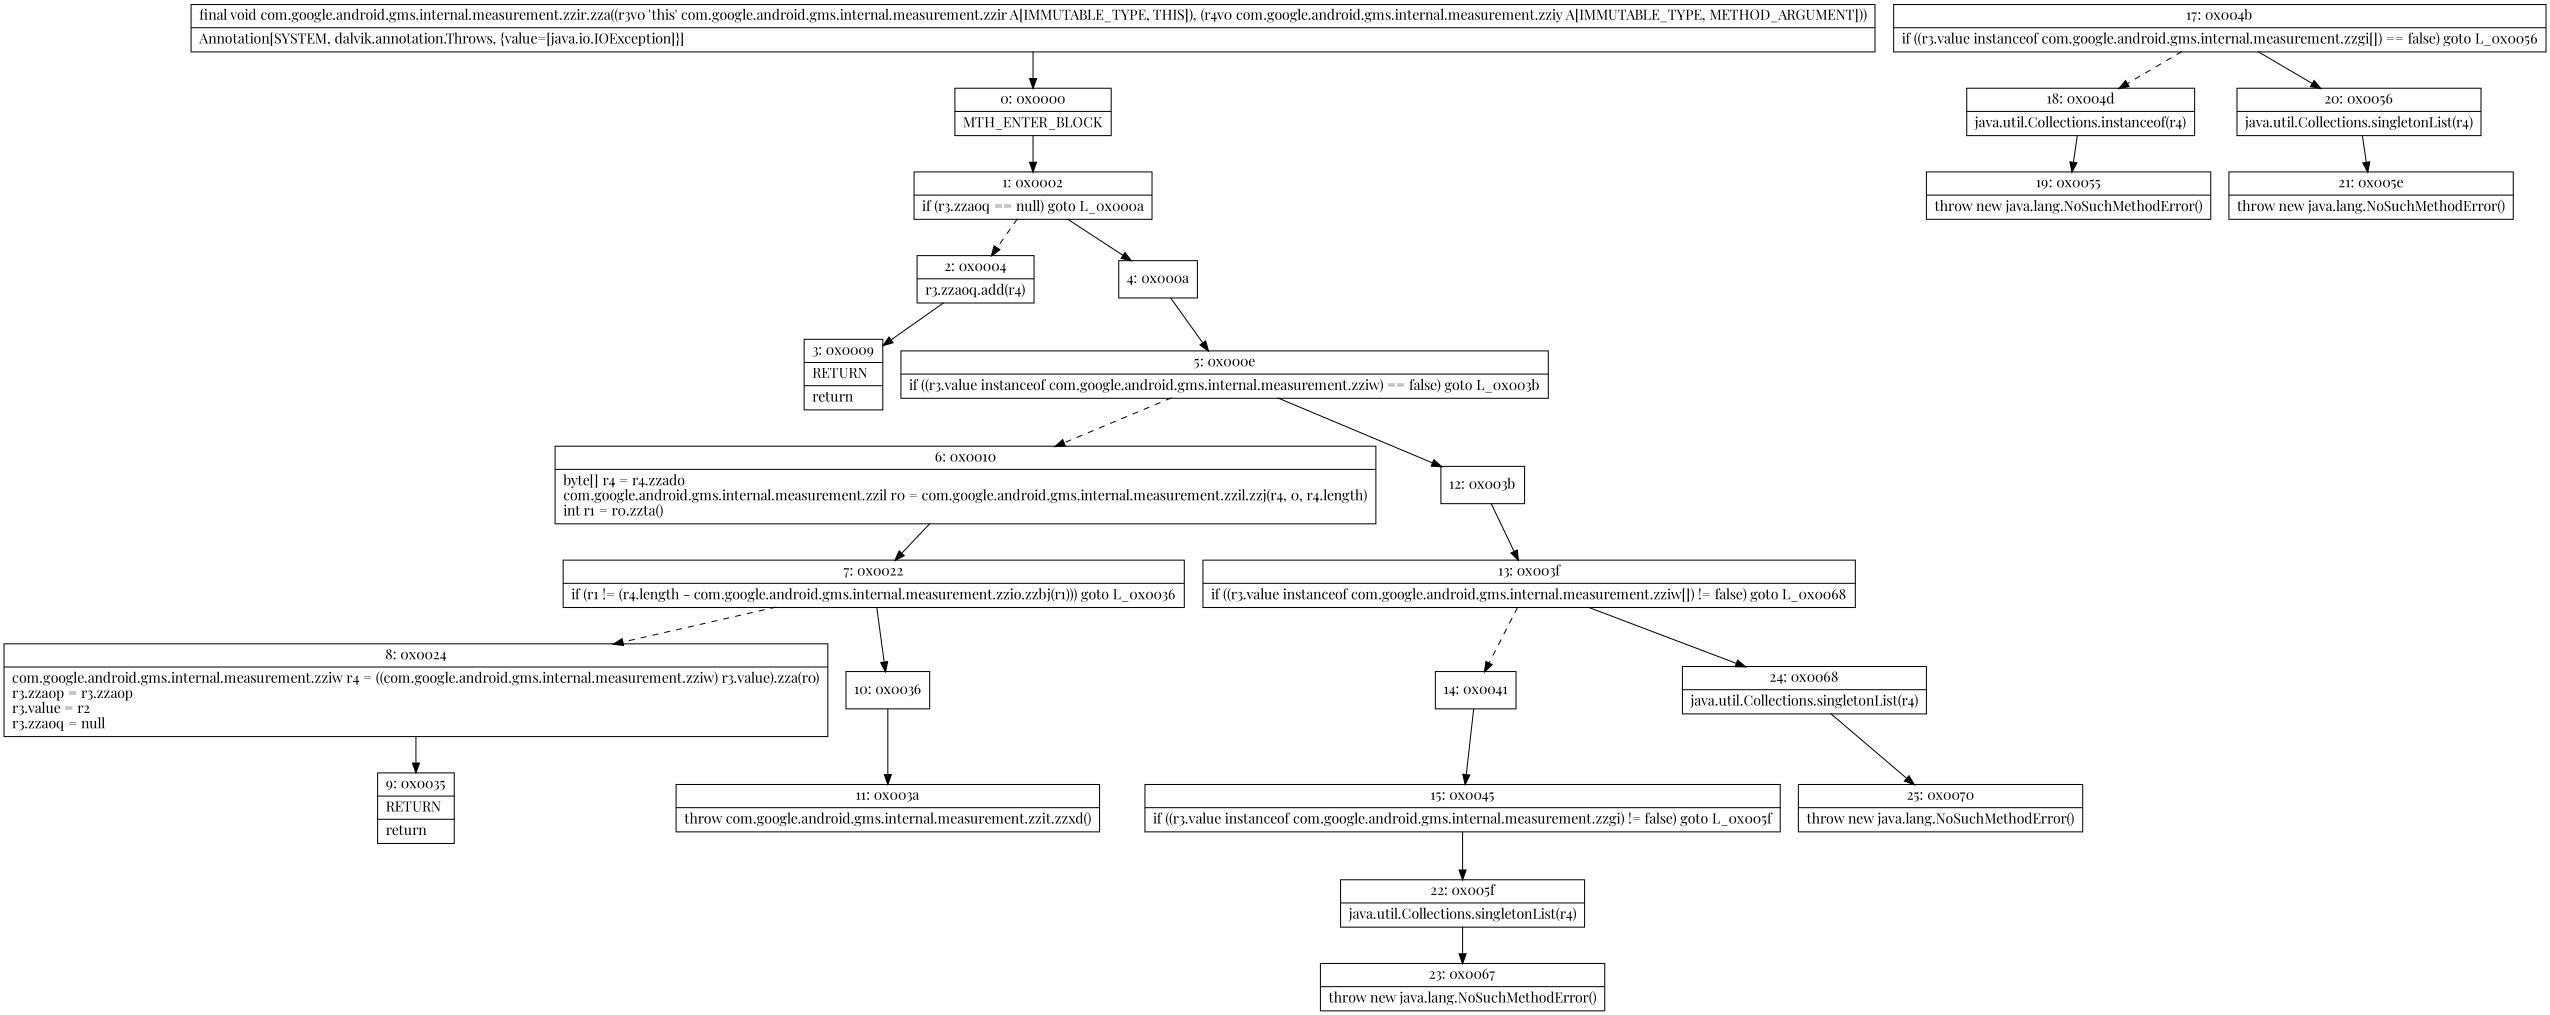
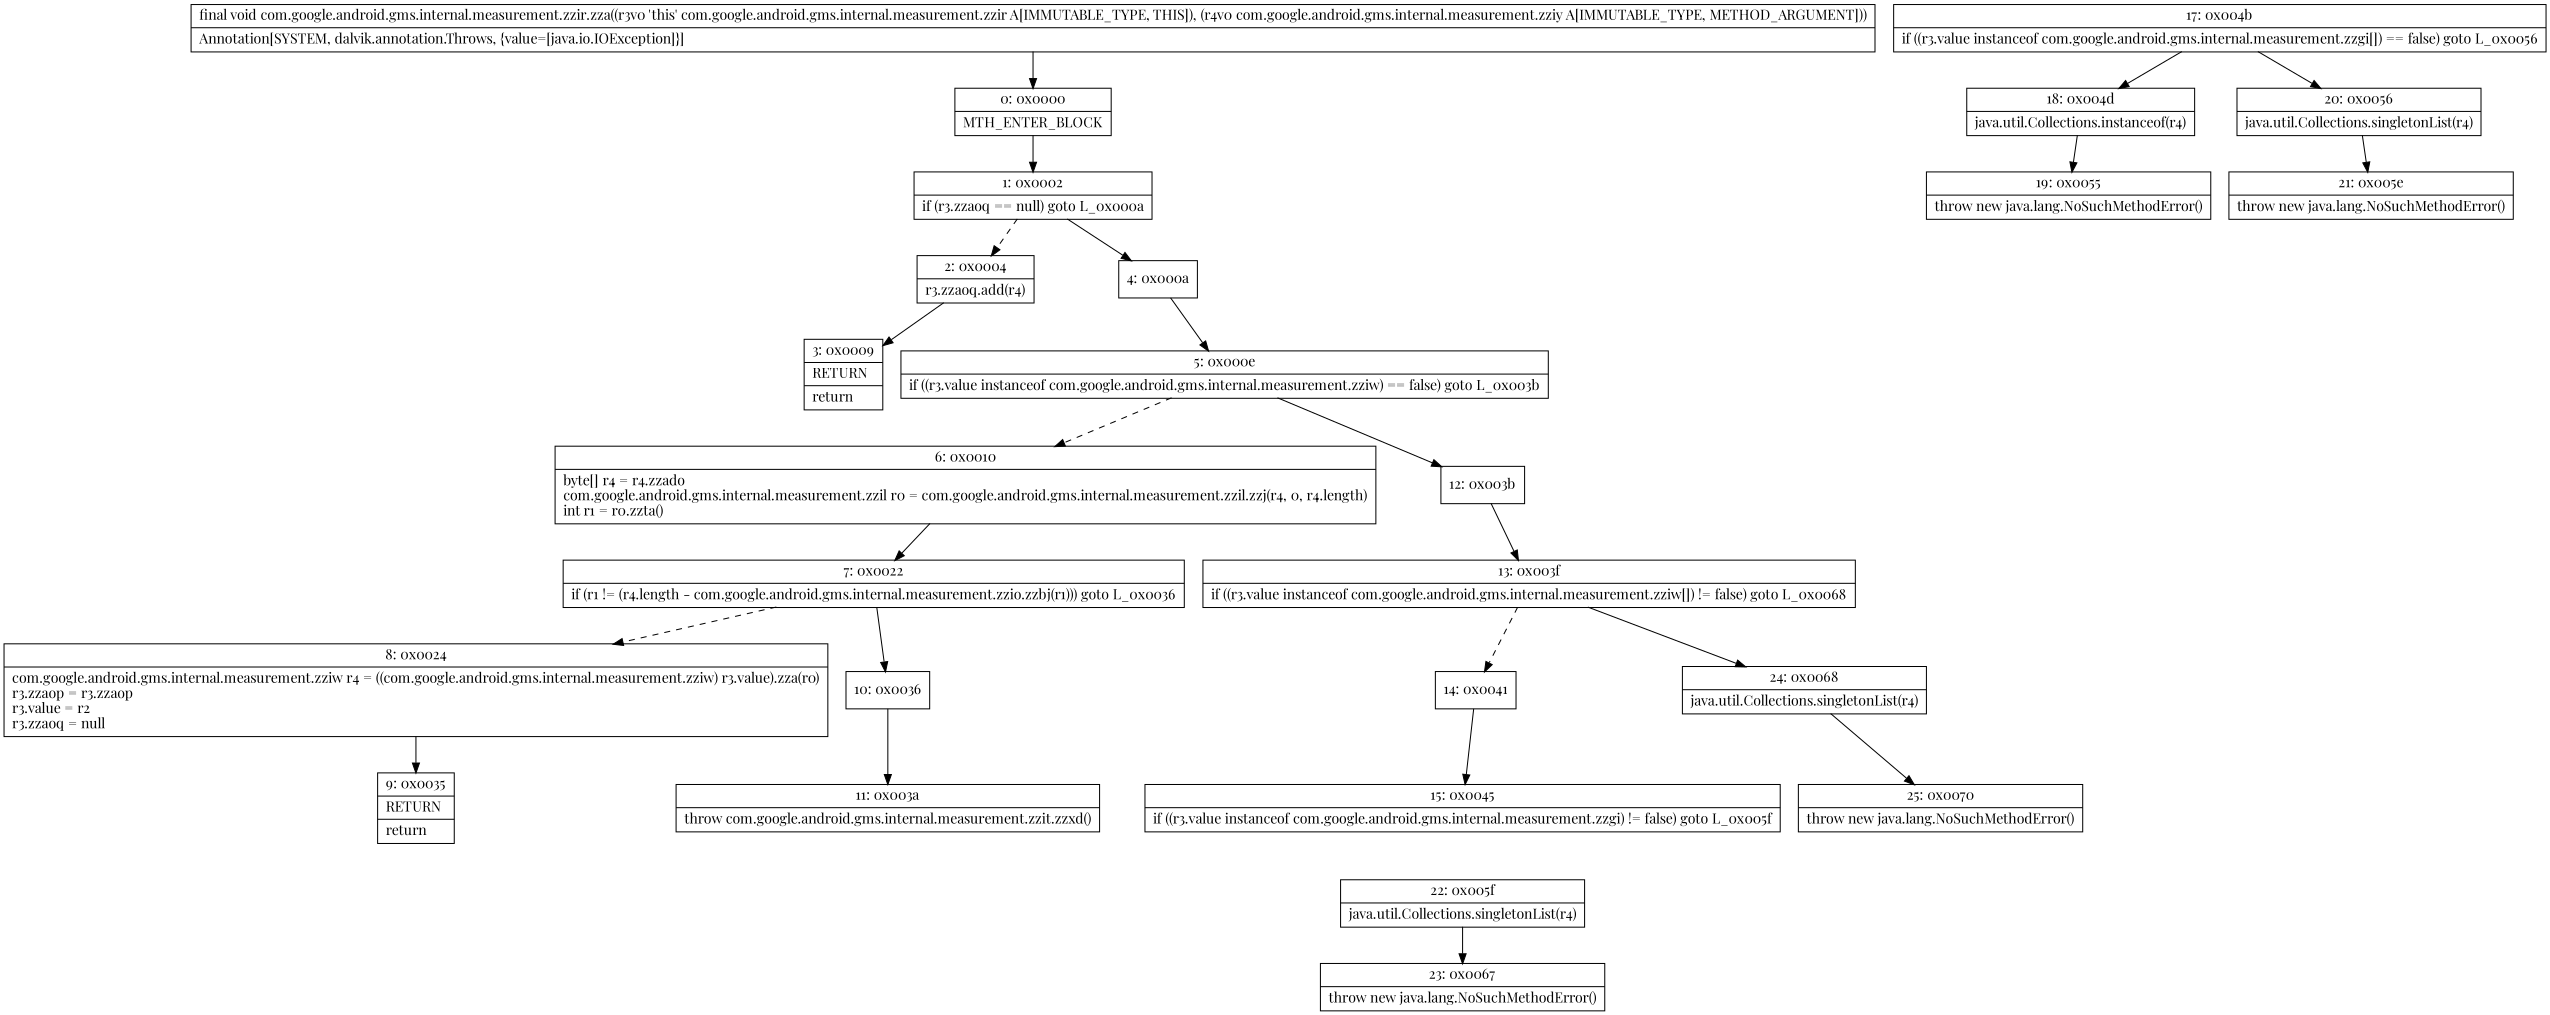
edge "17: 0x004b" -> "18: 0x004d": style dashed -> solid
edge "15: 0x0045" -> "22: 0x005f": removed
